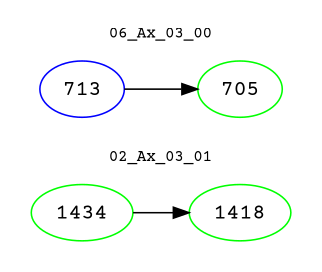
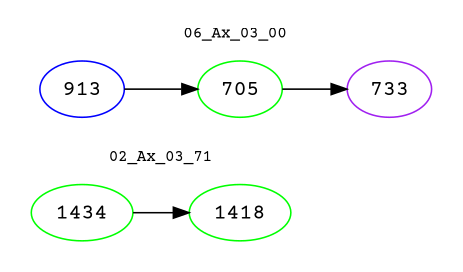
node "713": label "713" -> "913"
node "733": added
cluster "02_Ax_03_01": label "02_Ax_03_01" -> "02_Ax_03_71"
